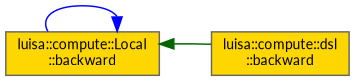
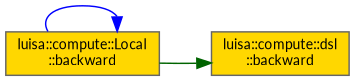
edge "luisa::compute::dsl ::backward" -> "luisa::compute::Local ::backward": reversed
